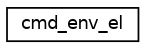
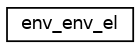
node "cmd_env_el": label "cmd_env_el" -> "env_env_el"
